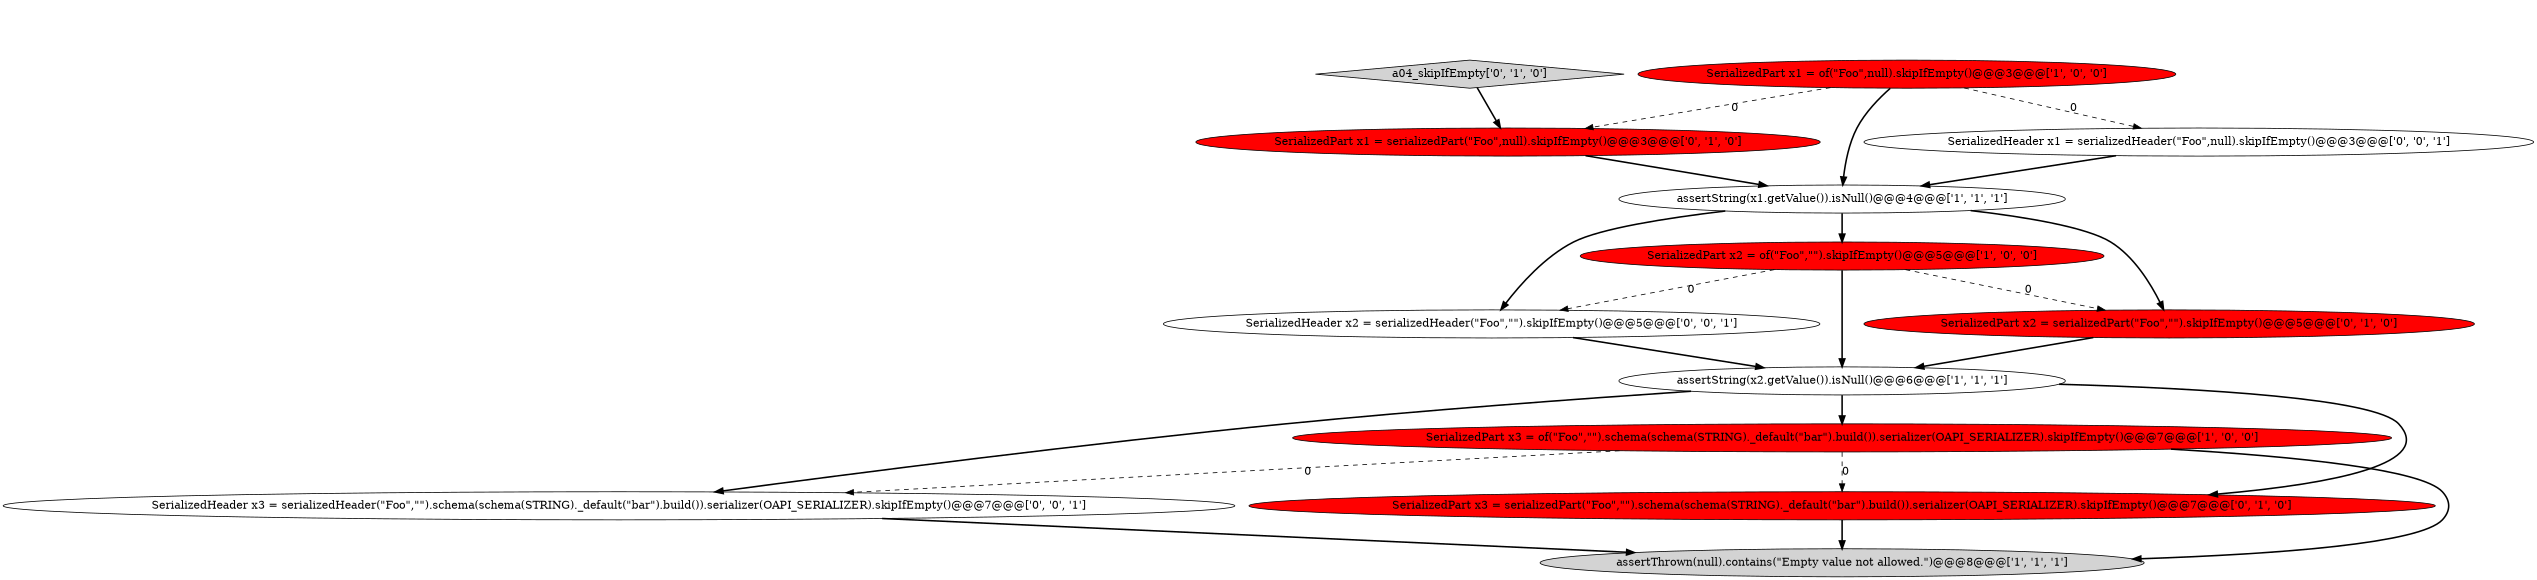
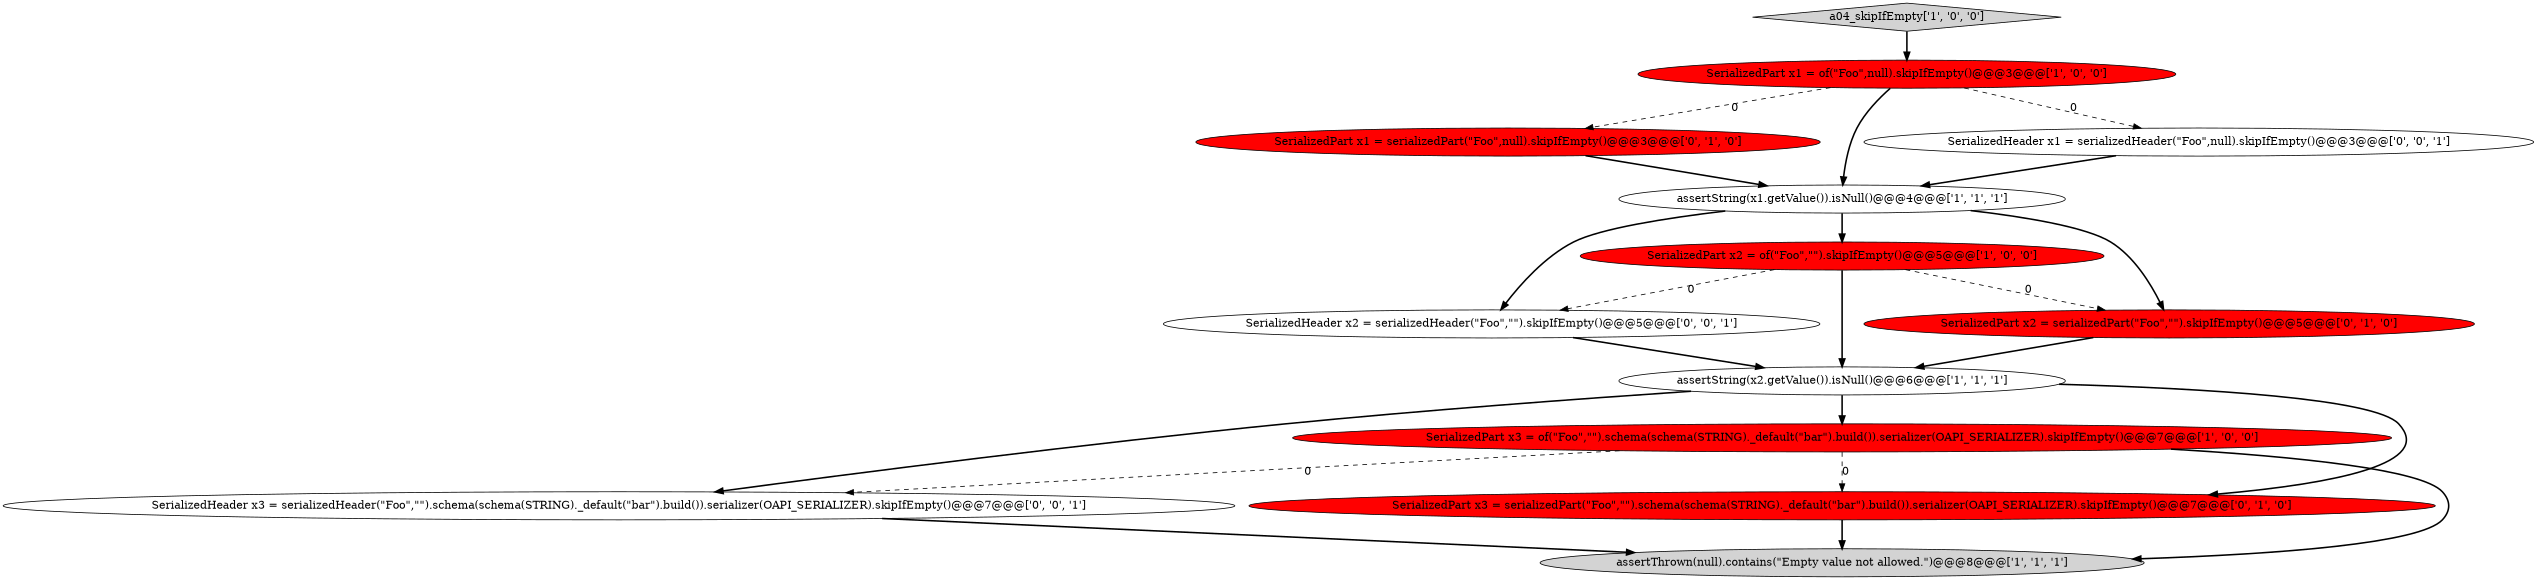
node "a04_skipIfEmpty['1', '0', '0']": added
node "a04_skipIfEmpty['0', '1', '0']": removed
